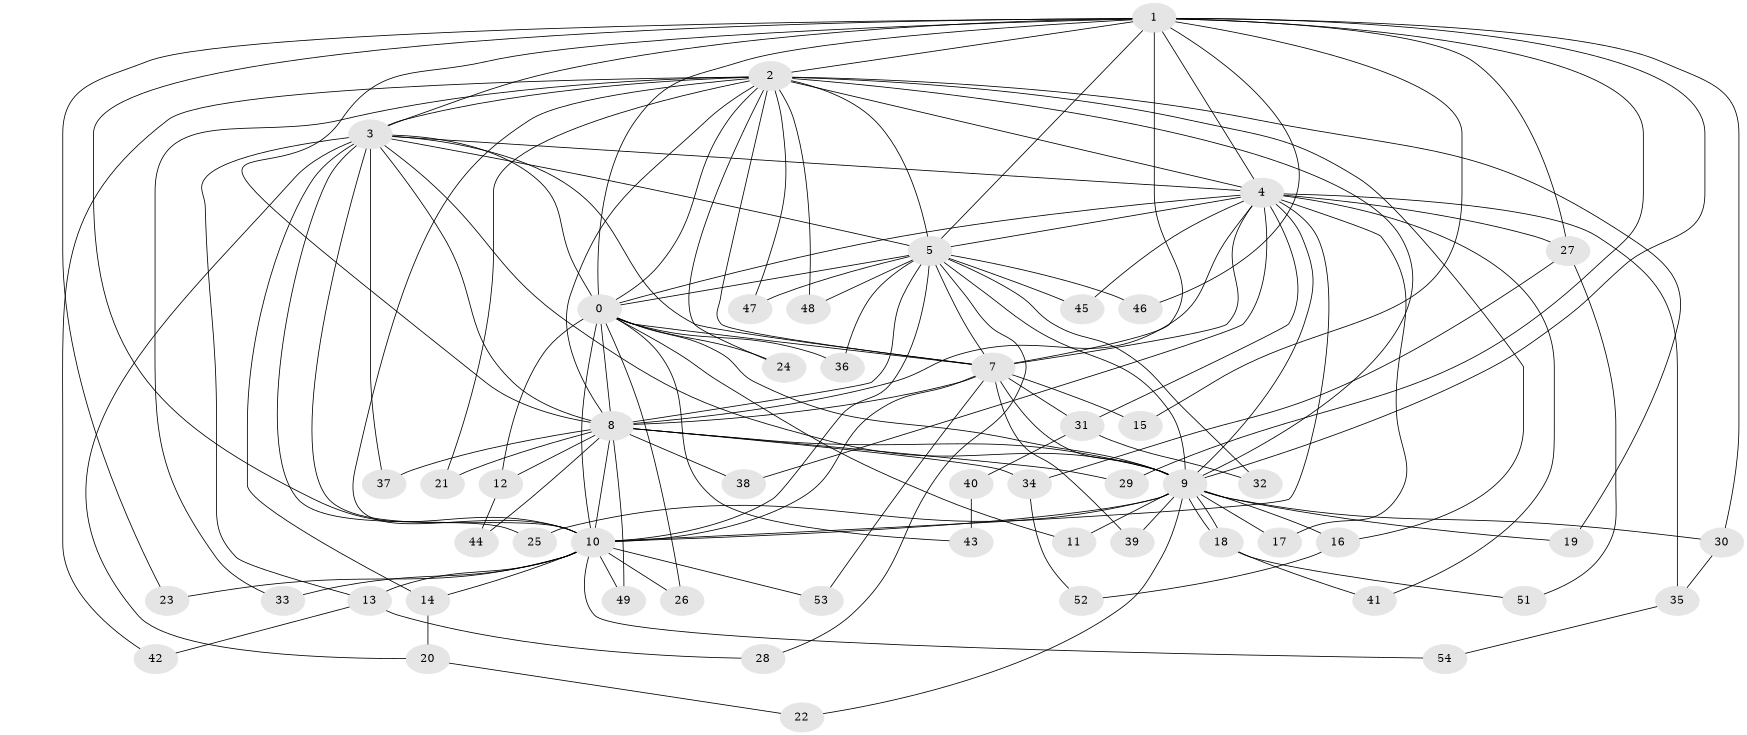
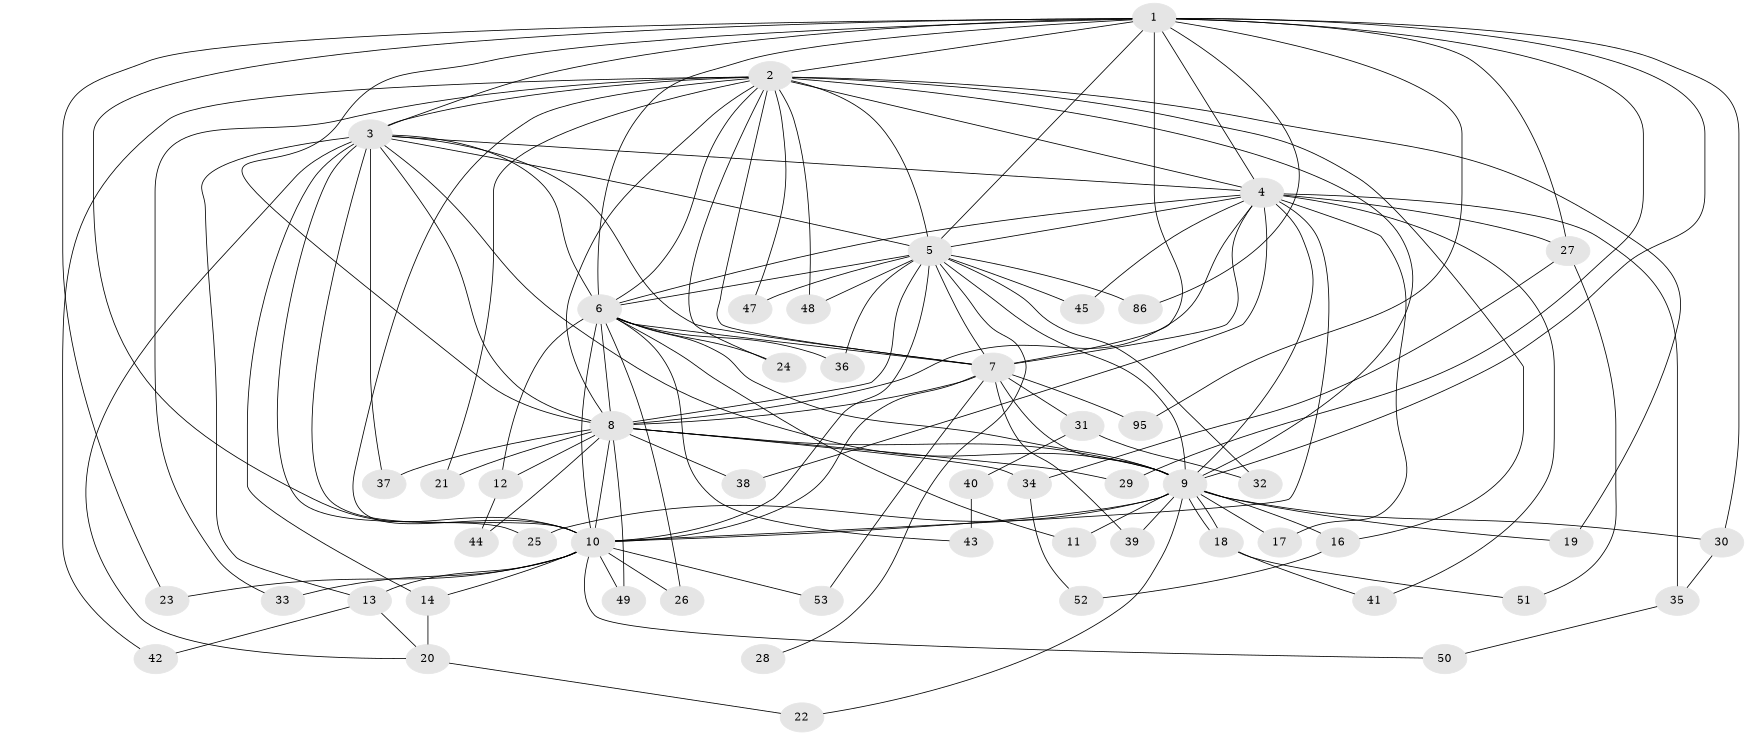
node "0": label "0" -> "6"
node "46": label "46" -> "86"
edge "4" -- "31": removed
node "15": label "15" -> "95"
edge "13" -- "28": now "13" -- "20"
node "54": label "54" -> "50"
